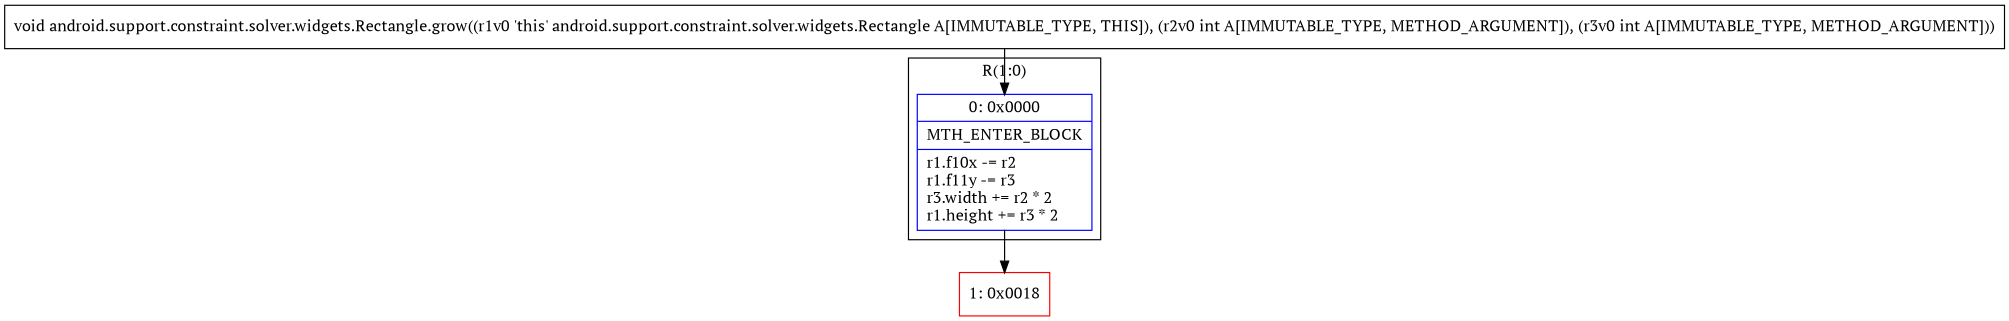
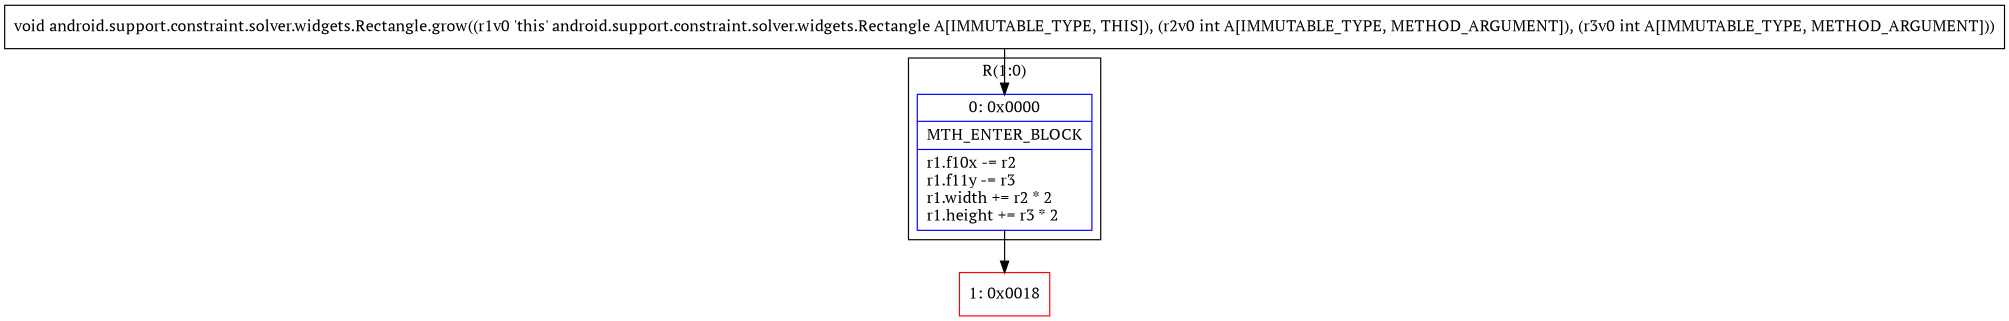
node "0: 0x0000": text "r3.width += r2 * 2" -> "r1.width += r2 * 2"
